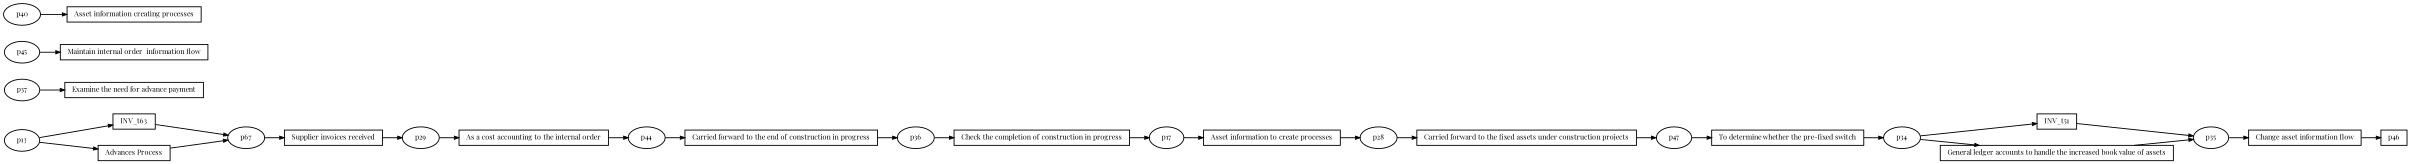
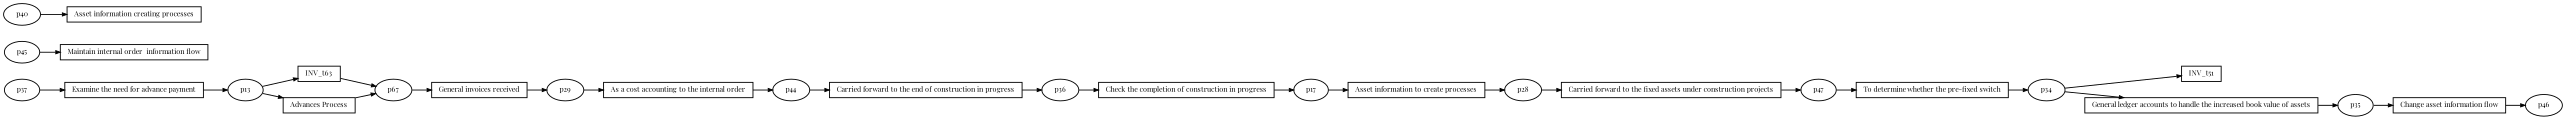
edge "Examine the need for advance payment" -> "p13": added
edge "INV_t51" -> "p35": removed
node "Supplier invoices received": label "Supplier invoices received" -> "General invoices received"
node "p46": shape box -> ellipse
